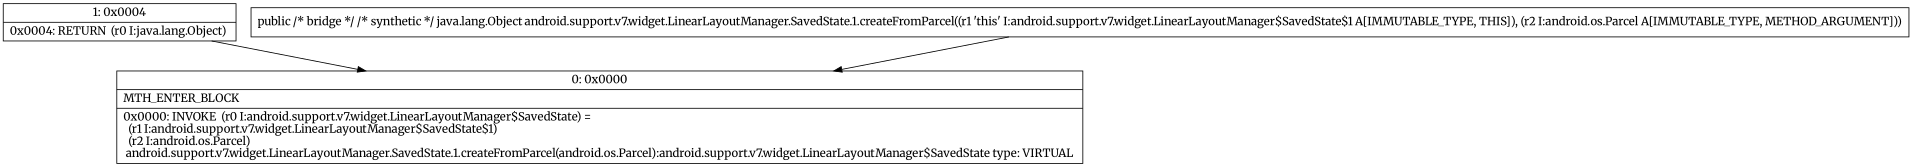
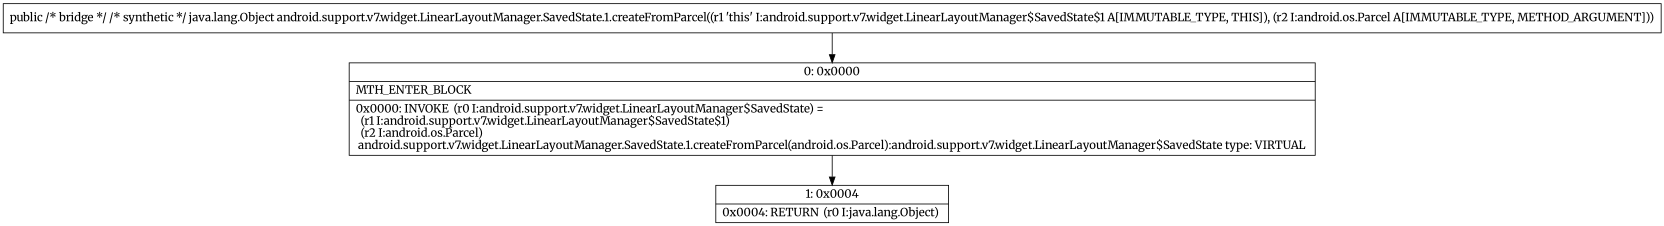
edge "1: 0x0004" -> "0: 0x0000": reversed
